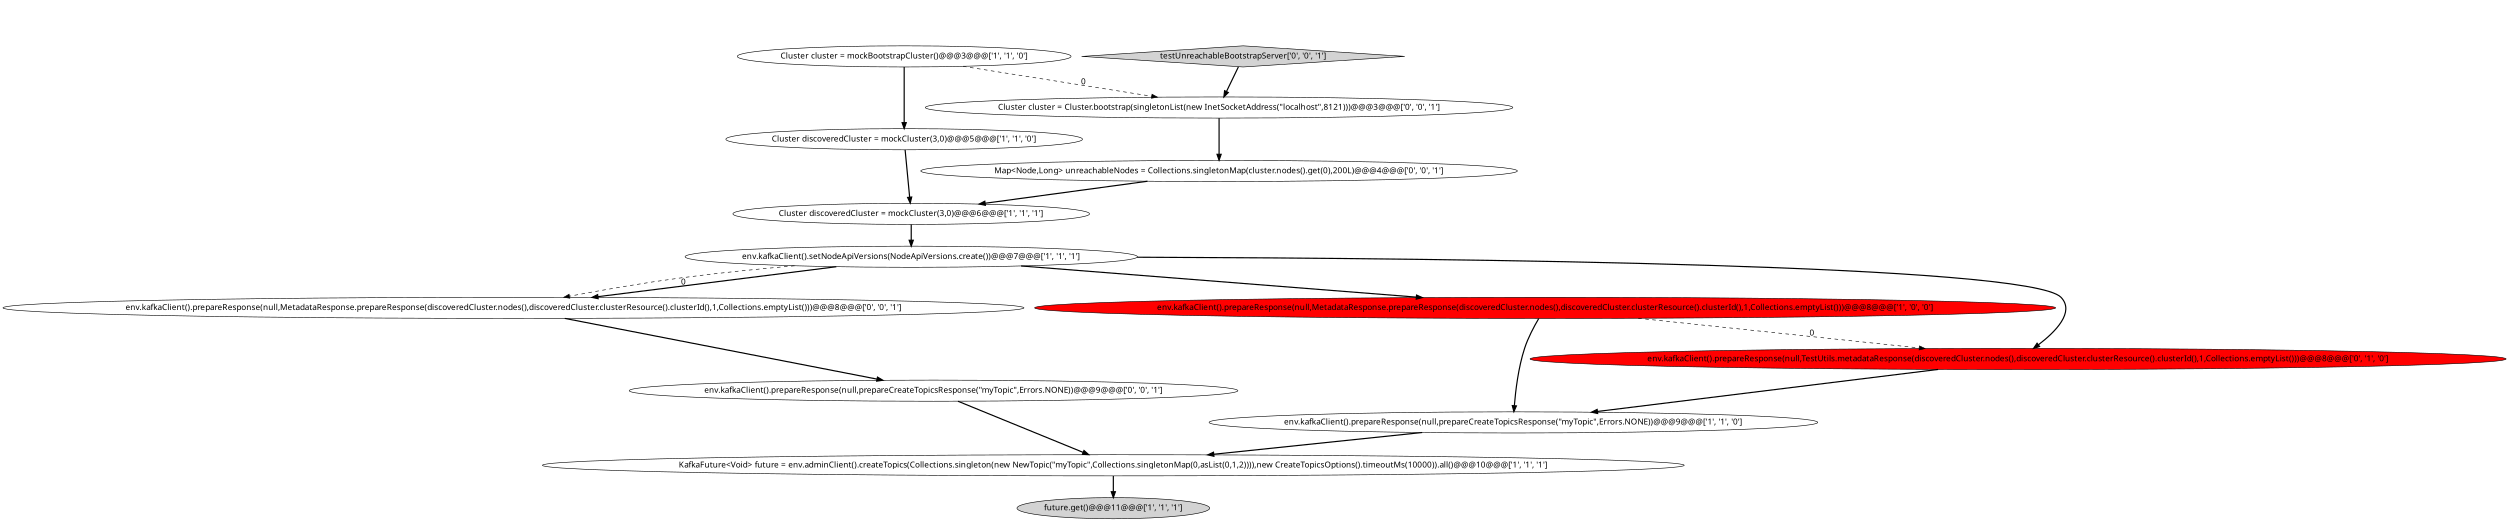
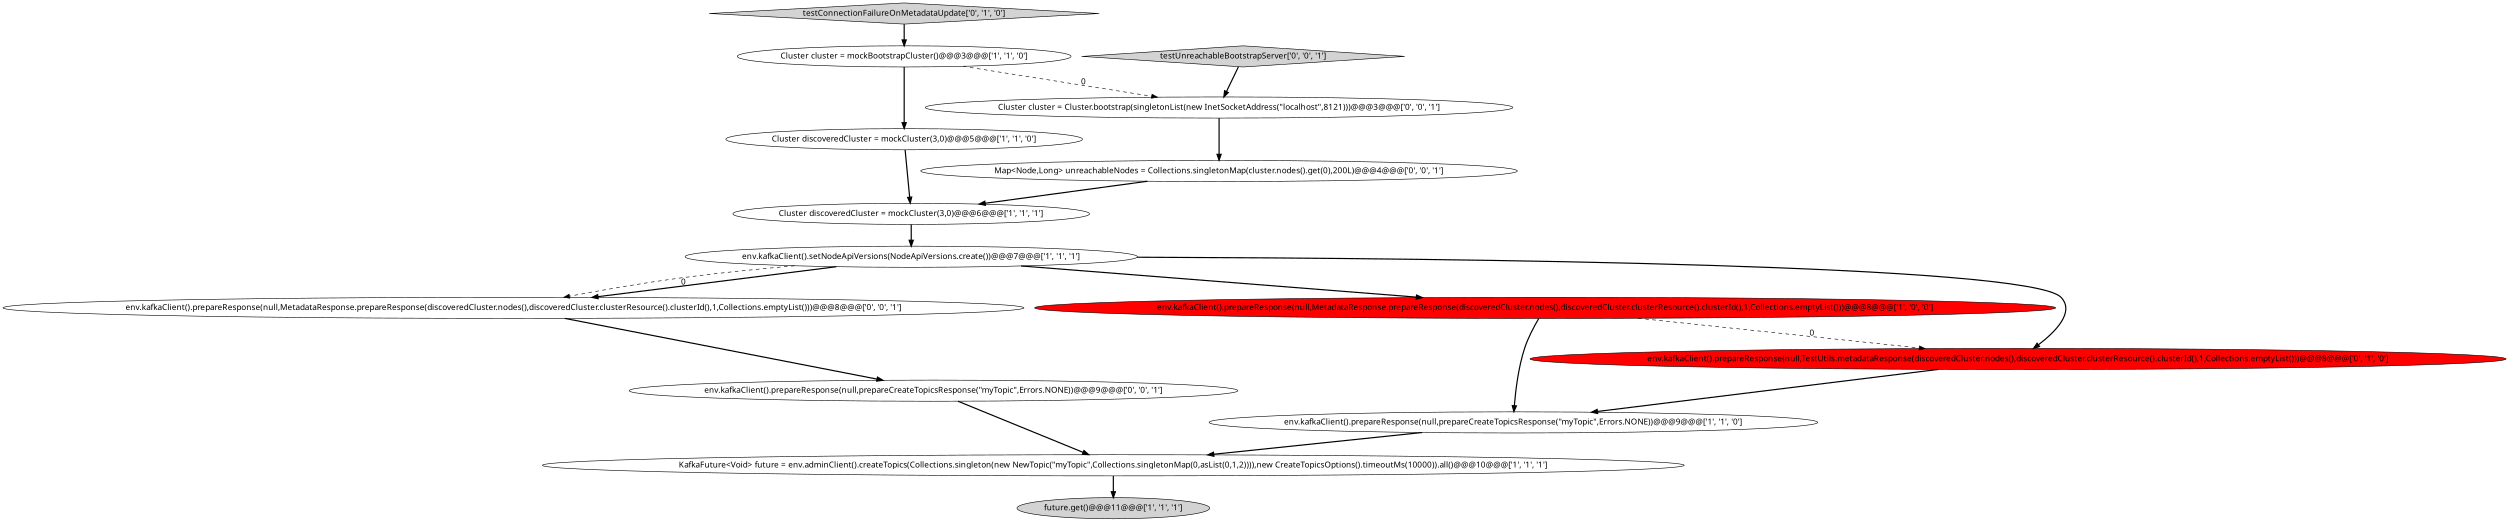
node "testConnectionFailureOnMetadataUpdate['0', '1', '0']": added
